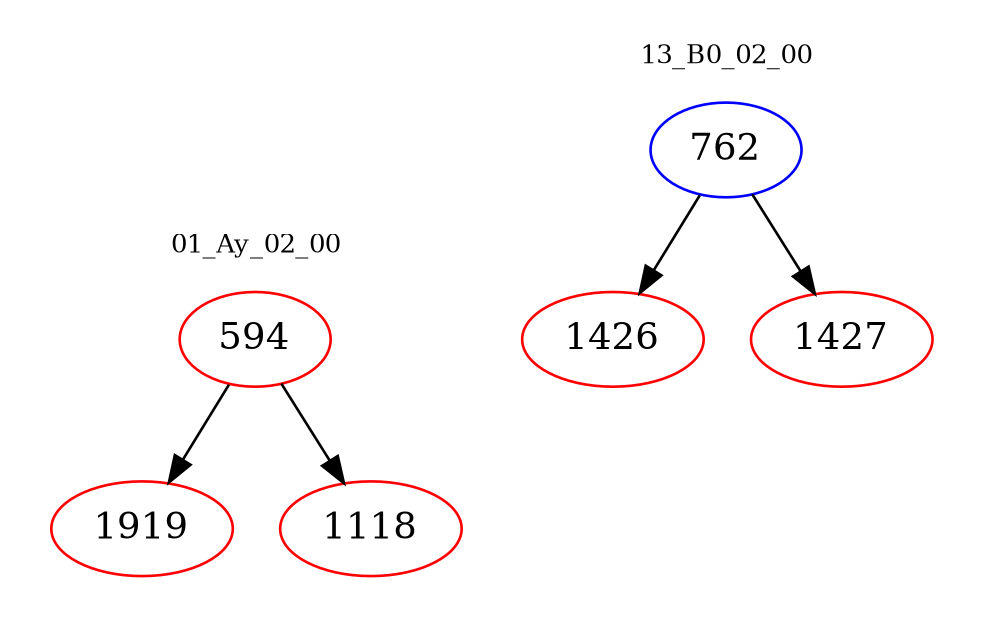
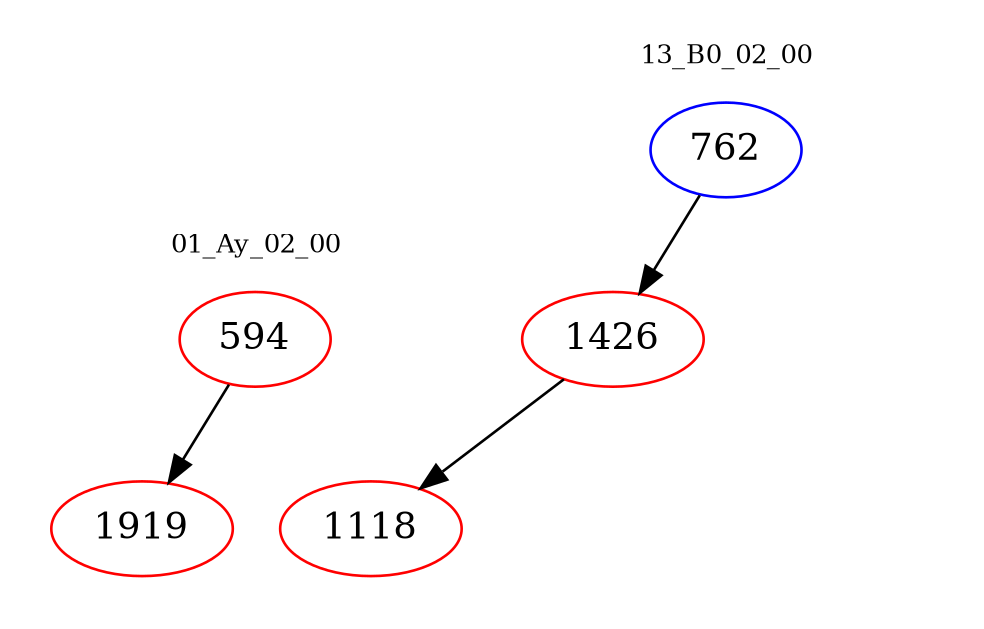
node "1427": removed
edge "594" -> "1118": now "1426" -> "1118"
